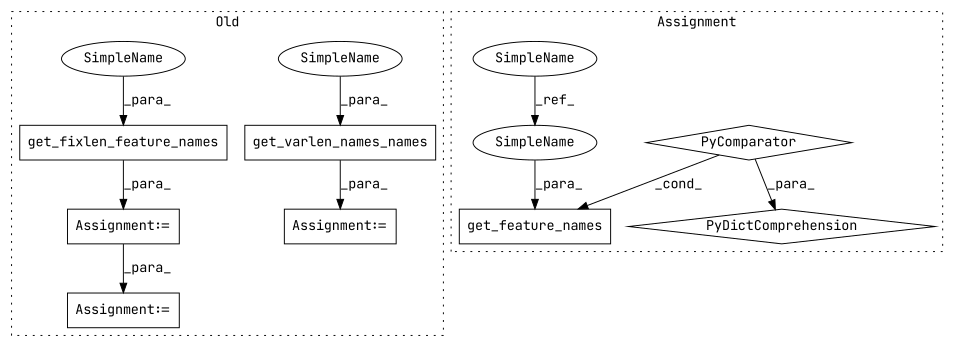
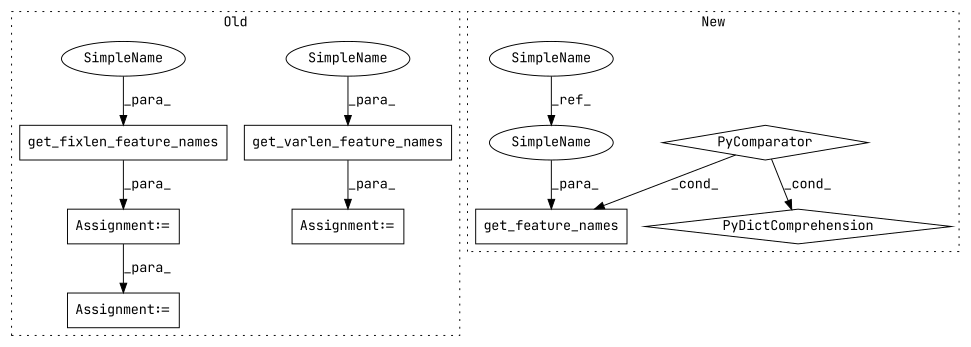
cluster "Assignment": label "Assignment" -> "New"
node "get_varlen_names_names": label "get_varlen_names_names" -> "get_varlen_feature_names"
edge "PyComparator" -> "PyDictComprehension": label "_para_" -> "_cond_"
